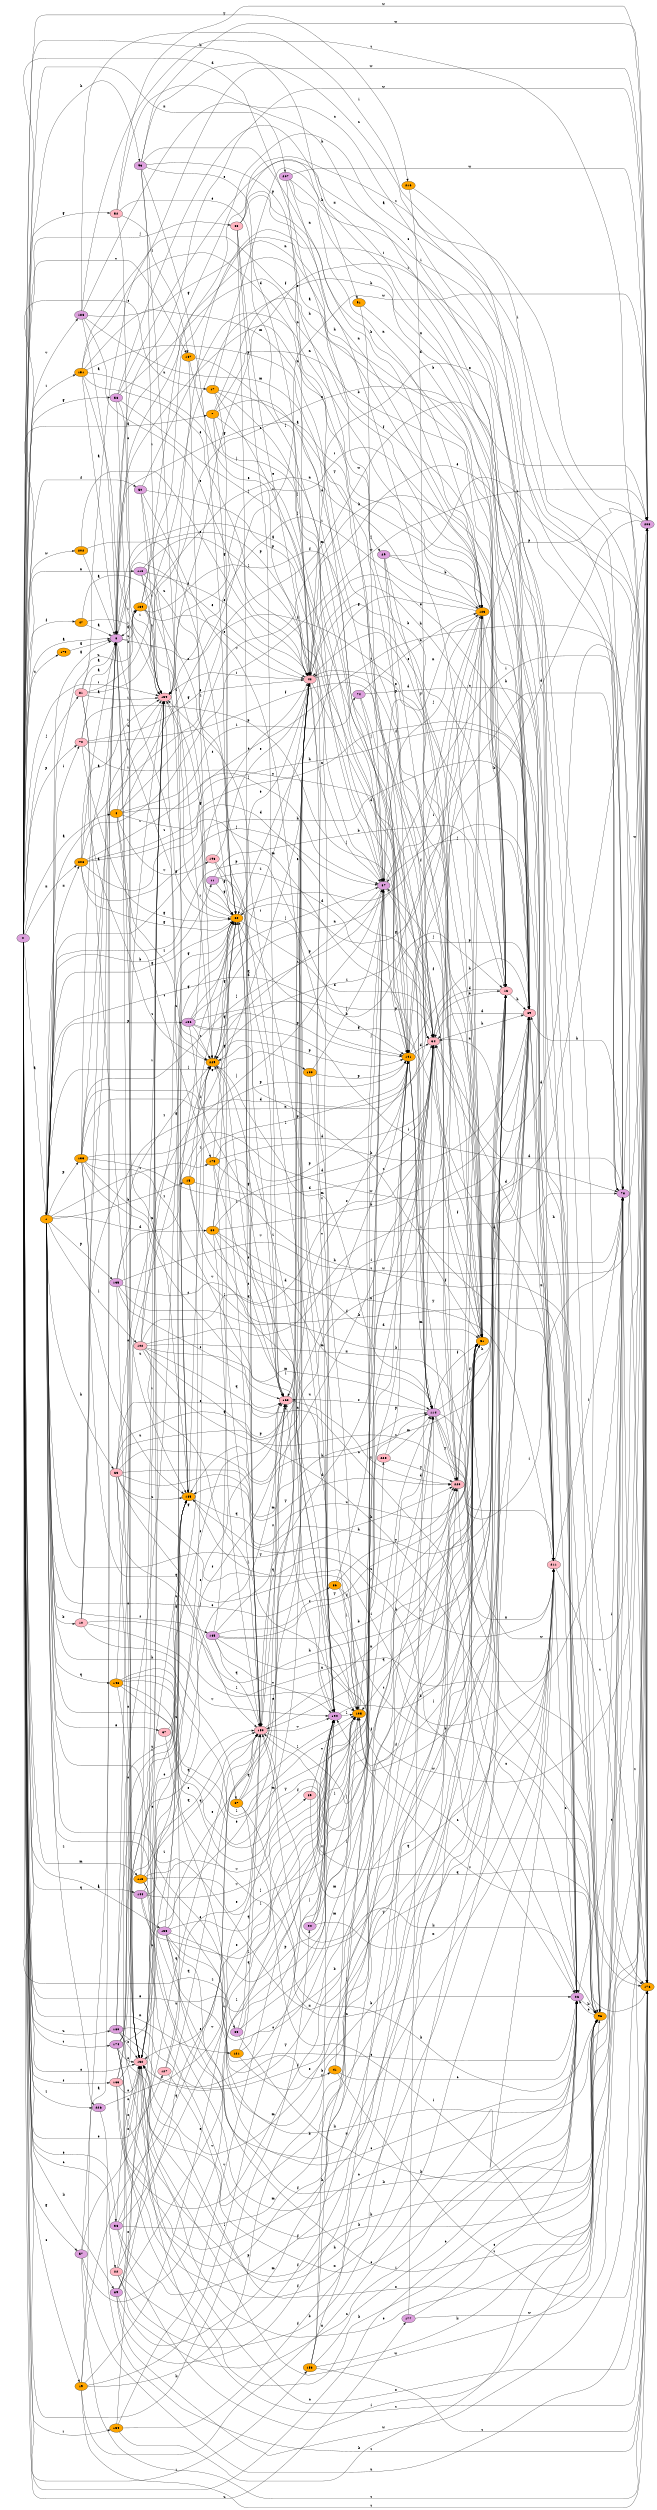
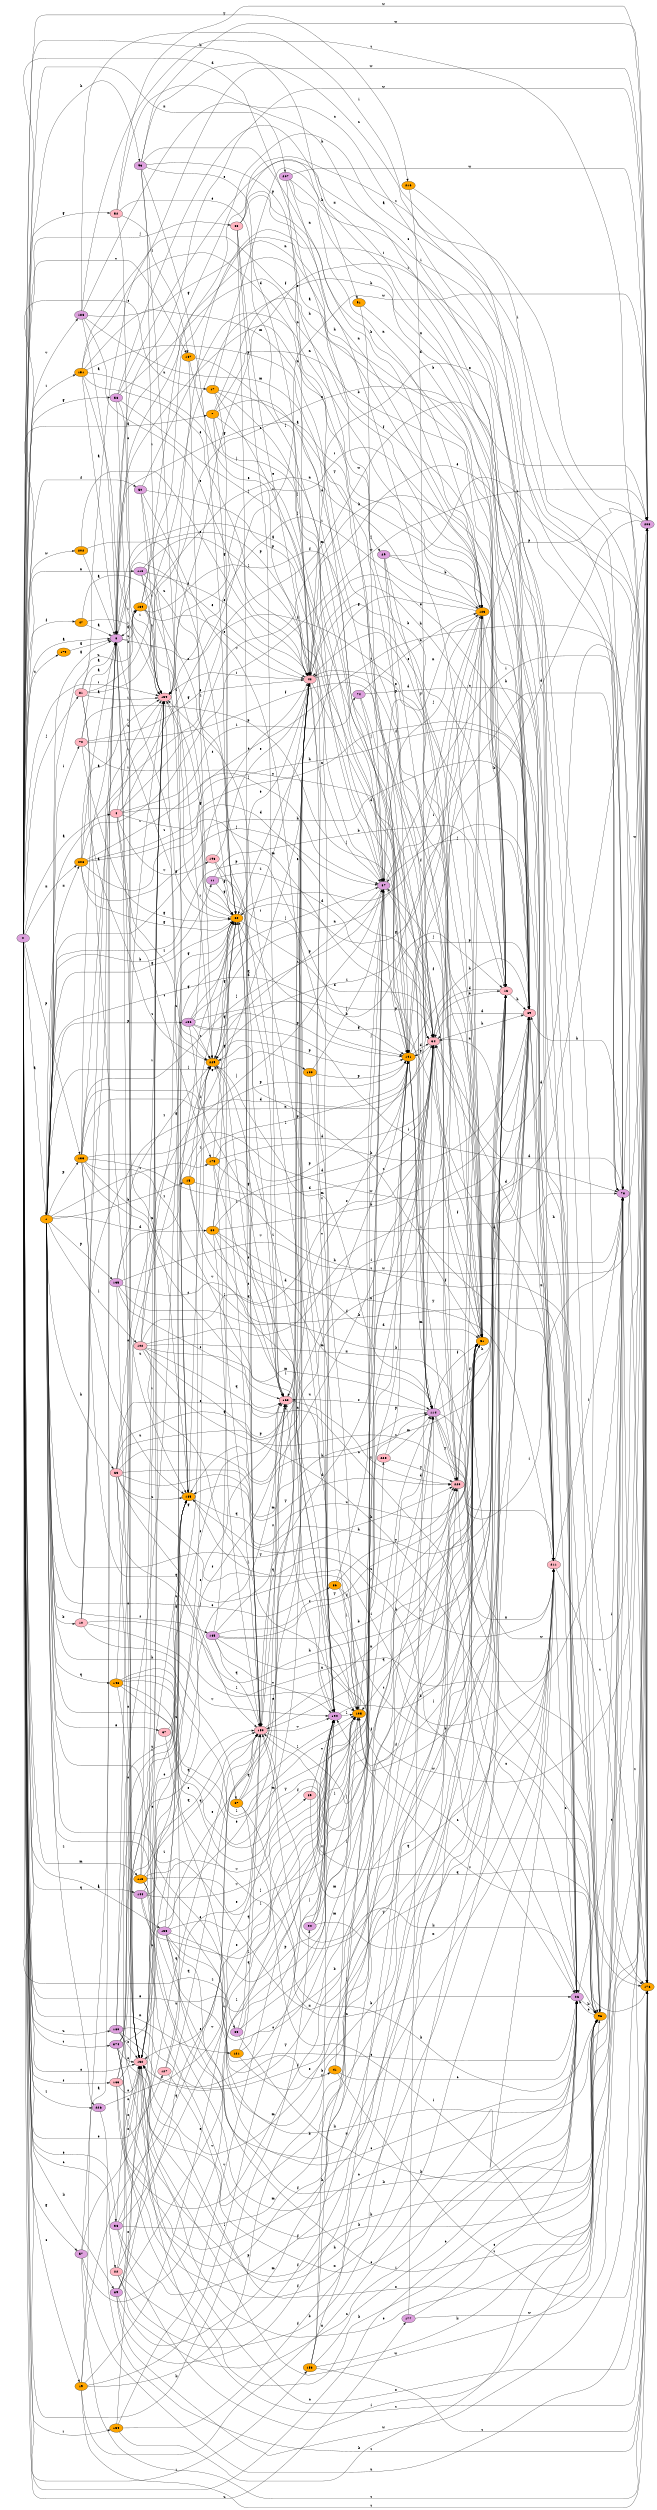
node "4": fillcolor orange -> lightpink
edge "0" -> "70": now "0" -> "133"
edge "34" -> "141": added, label "p"
node "174": label "174" -> "874"
